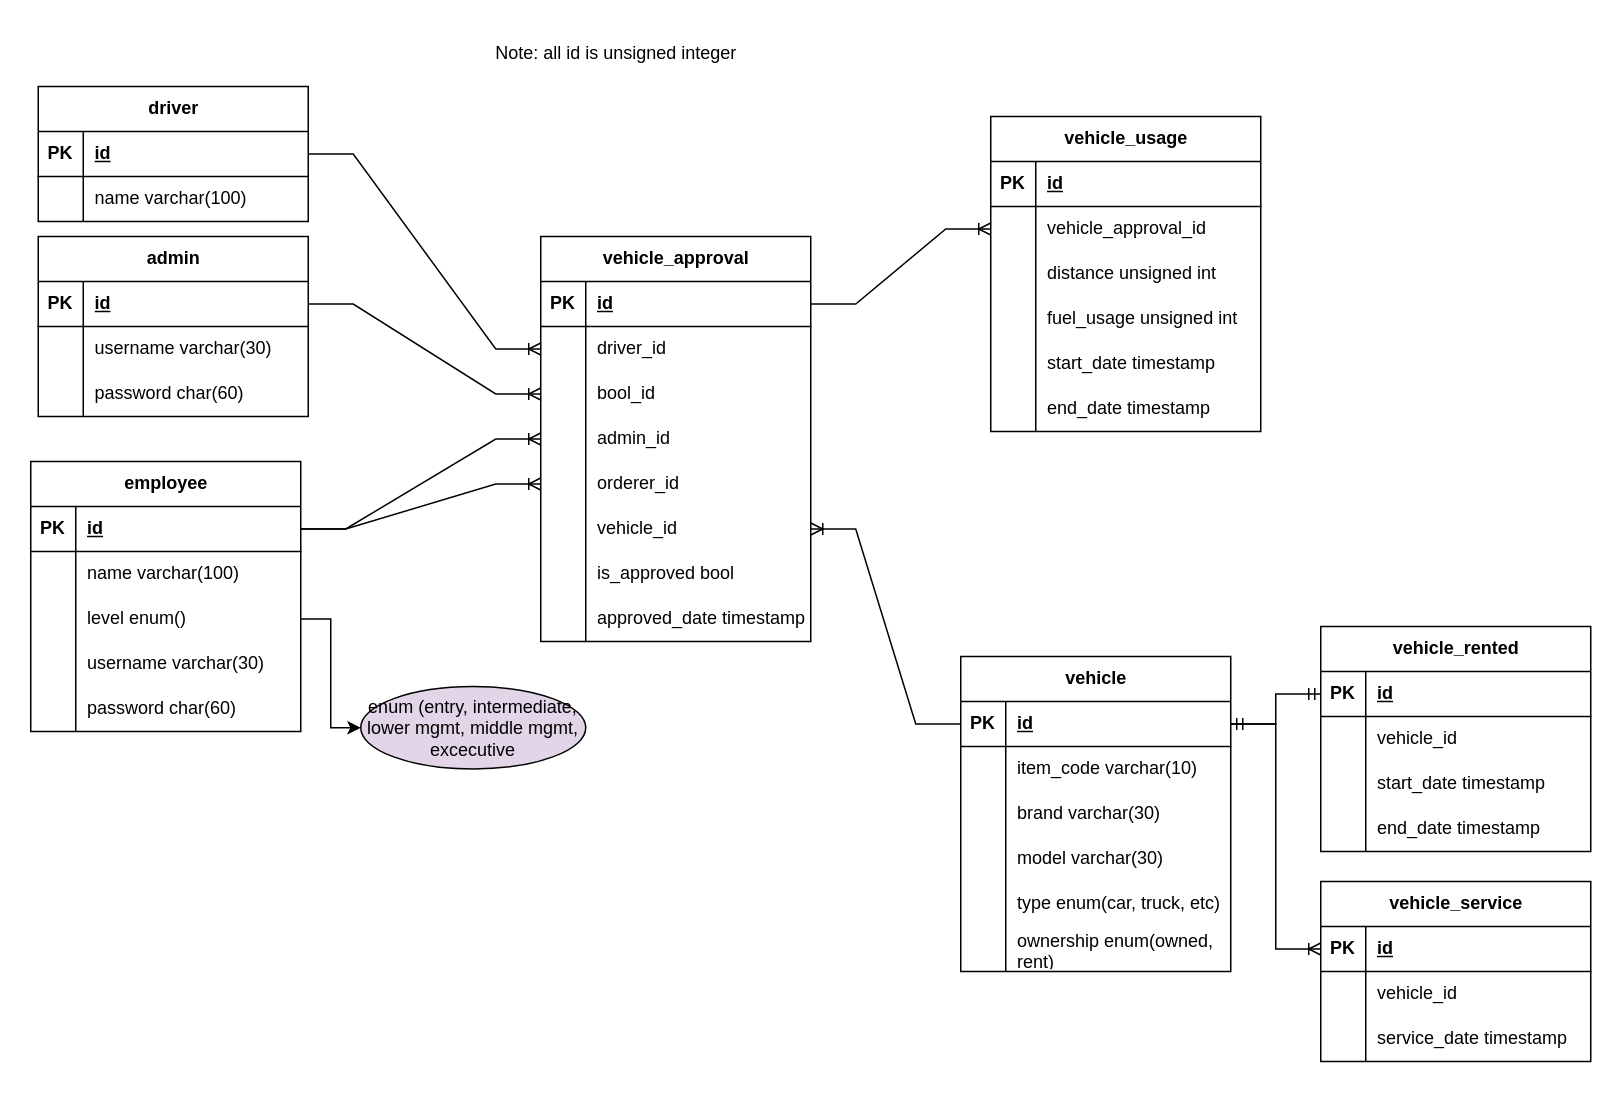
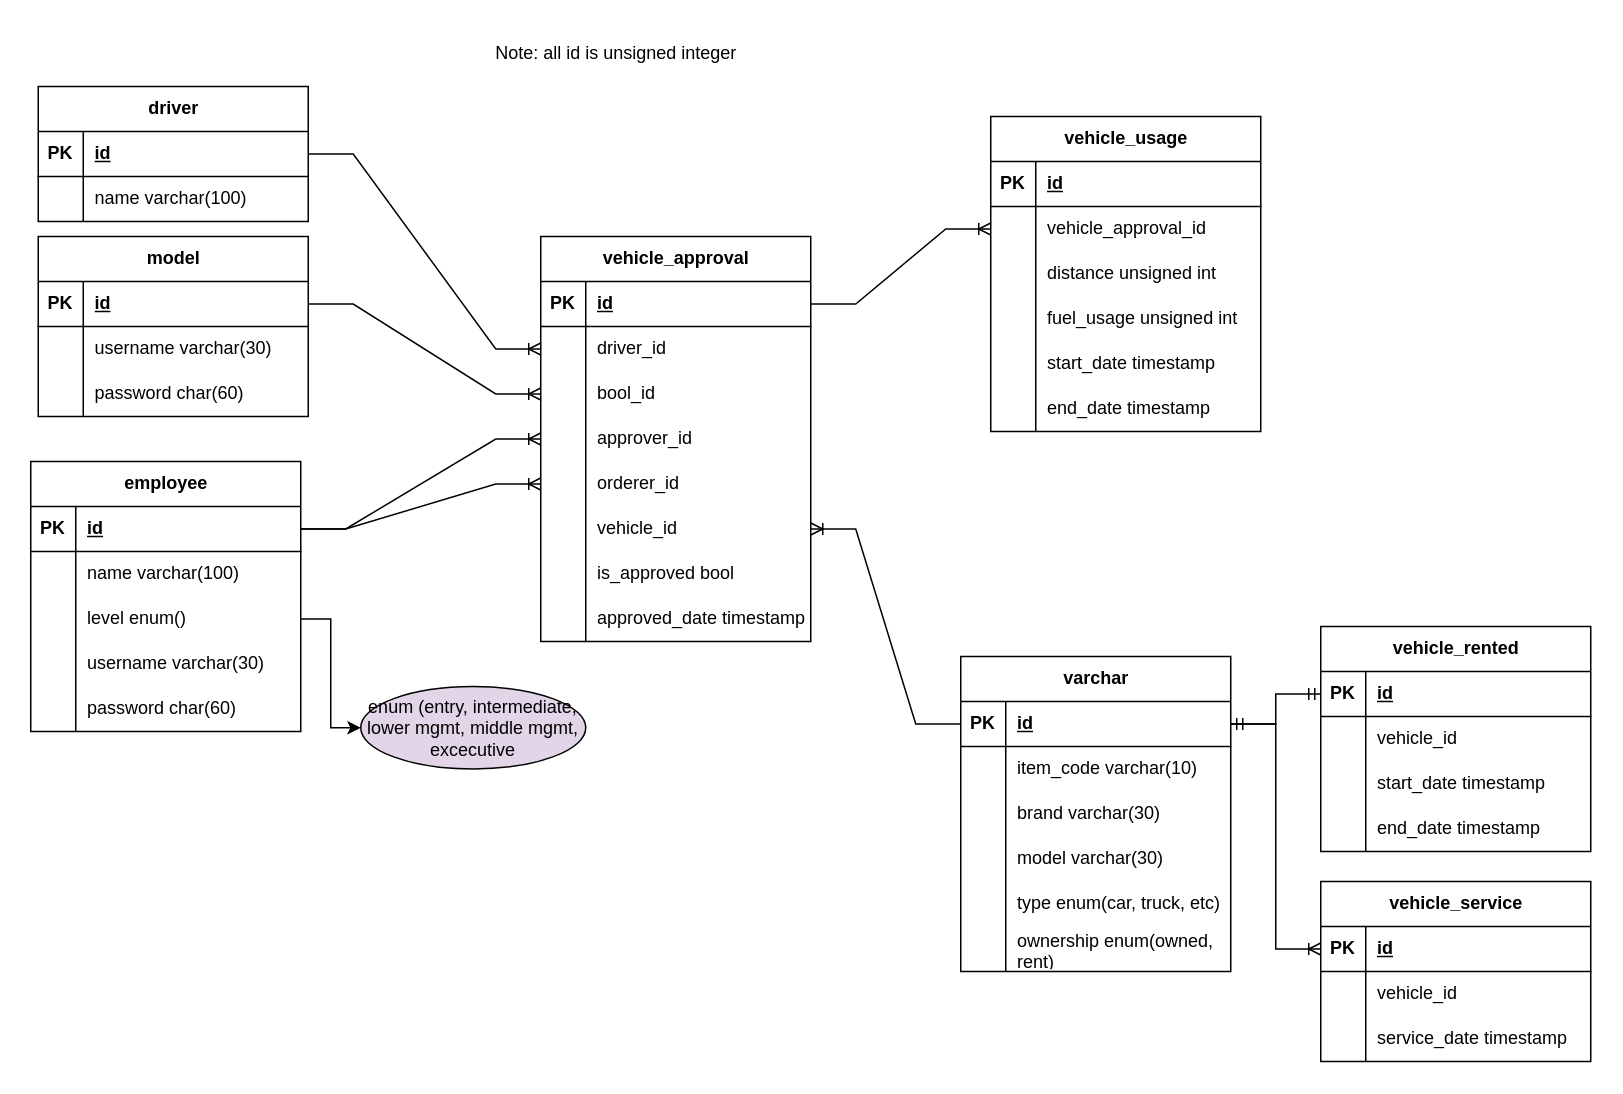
node "admin": label "admin" -> "model"
node "admin_id": label "admin_id" -> "approver_id"
node "vehicle": label "vehicle" -> "varchar"
